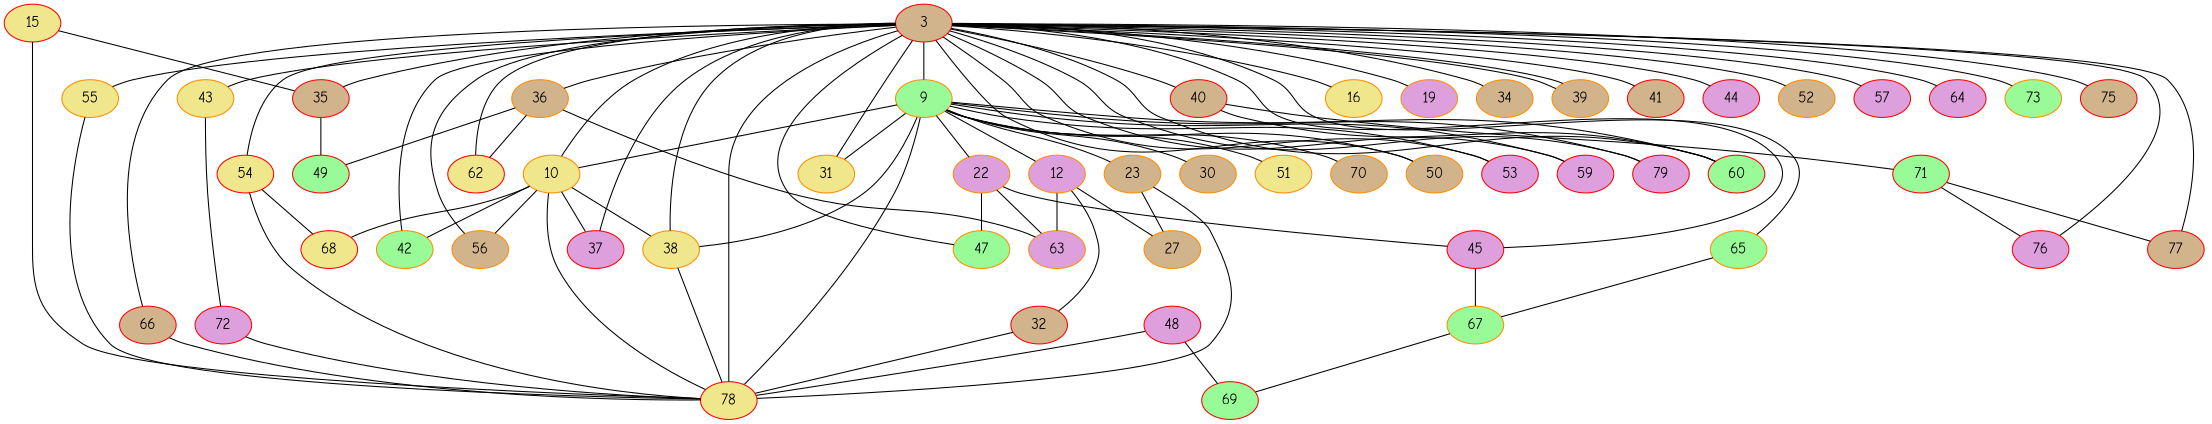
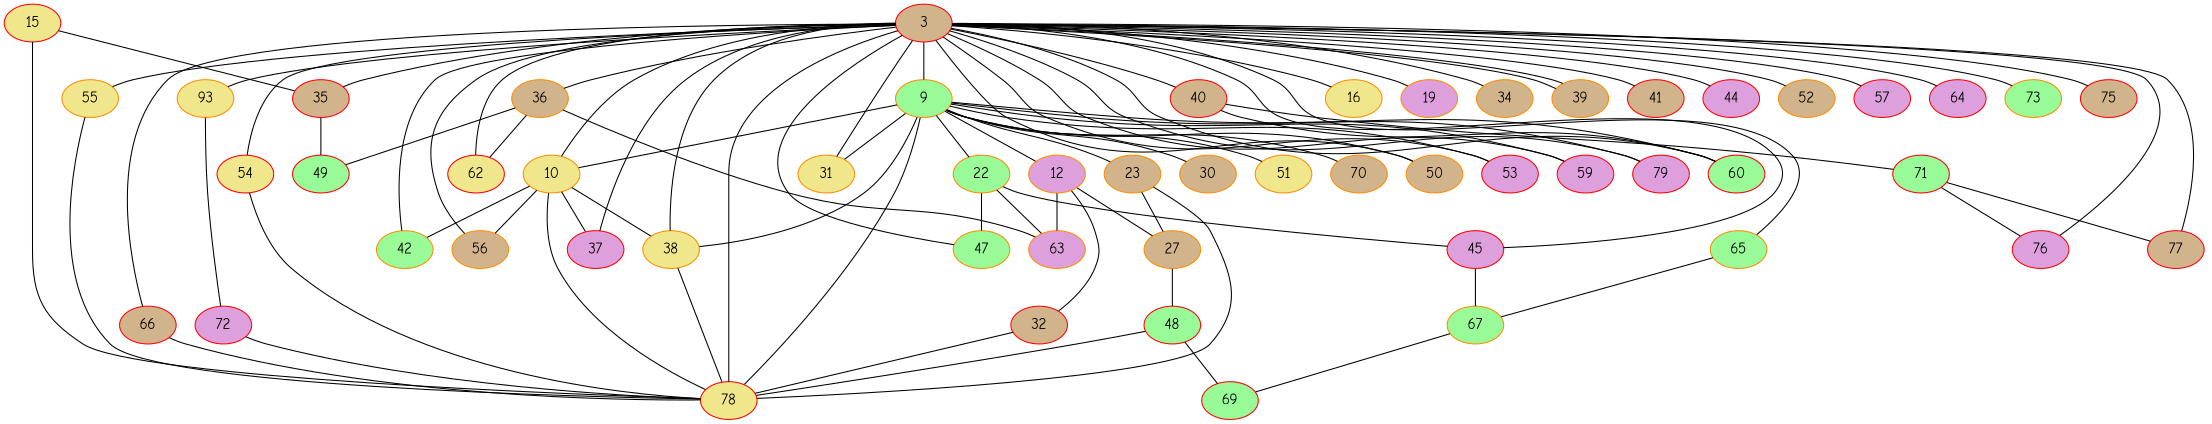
node "43": label "43" -> "93"
node "22": fillcolor plum -> palegreen
node "68": removed
edge "27" -- "48": added
node "48": fillcolor plum -> palegreen
